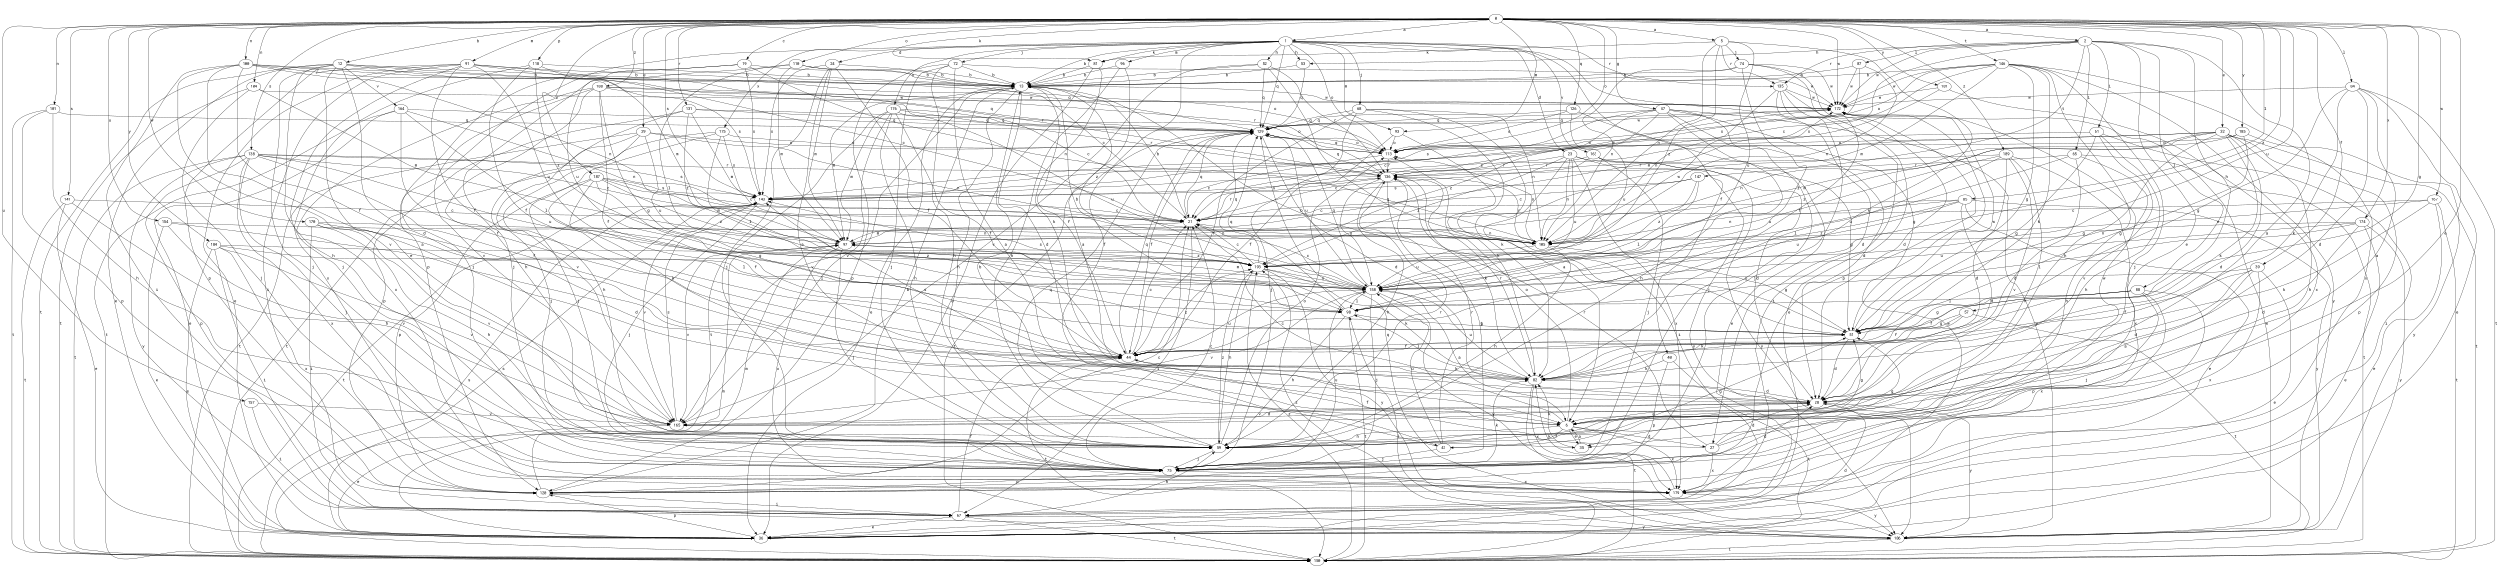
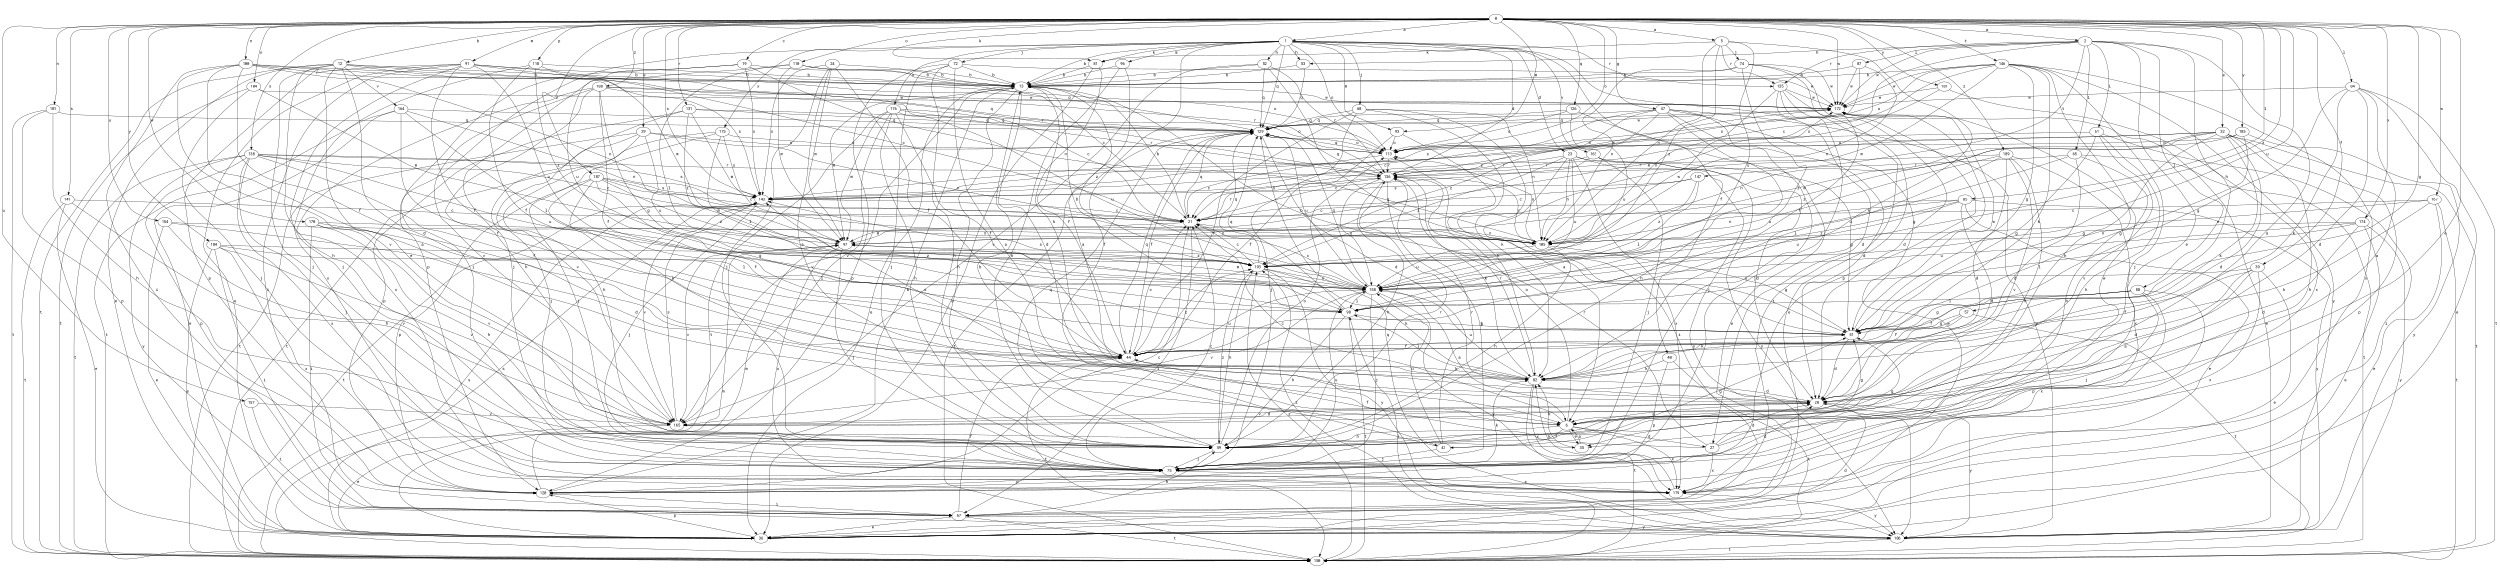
edge "1" -> "24": now "1" -> "136"
